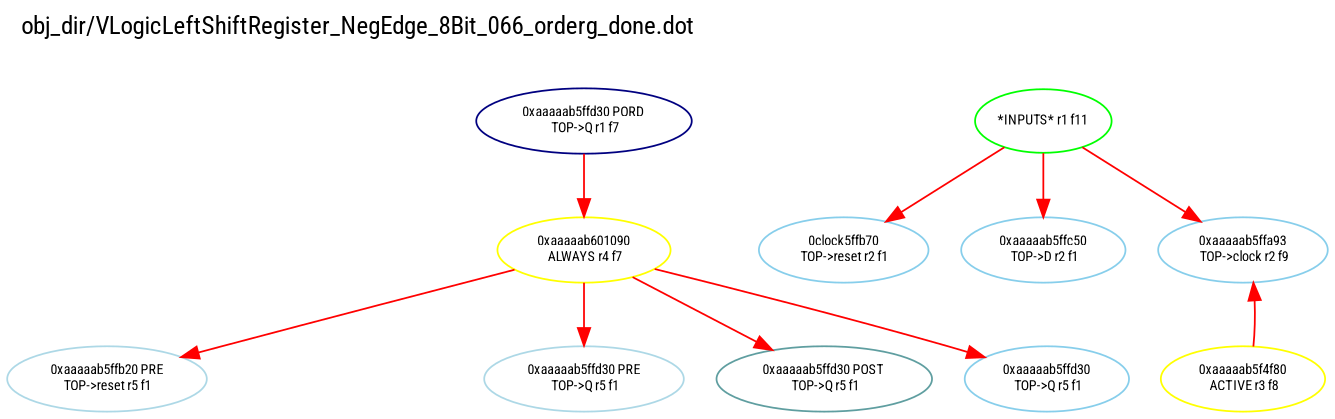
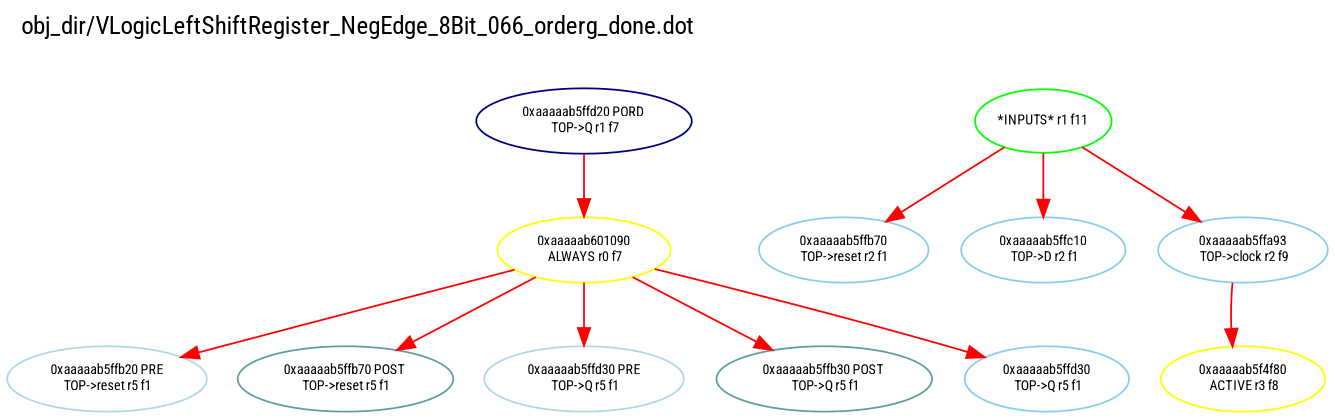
node "0xaaaaab5ffd30 PORD TOP->Q r1 f7": label "0xaaaaab5ffd30 PORD TOP->Q r1 f7" -> "0xaaaaab5ffd20 PORD TOP->Q r1 f7"
node "0xaaaaab601090 ALWAYS r4 f7": label "0xaaaaab601090 ALWAYS r4 f7" -> "0xaaaaab601090 ALWAYS r0 f7"
node "0clock5ffb70 TOP->reset r2 f1": label "0clock5ffb70 TOP->reset r2 f1" -> "0xaaaaab5ffb70 TOP->reset r2 f1"
node "0xaaaaab5ffc50 TOP->D r2 f1": label "0xaaaaab5ffc50 TOP->D r2 f1" -> "0xaaaaab5ffc10 TOP->D r2 f1"
edge "0xaaaaab5f4f80 ACTIVE r3 f8" -> "0xaaaaab5ffa93 TOP->clock r2 f9": reversed
node "0xaaaaab5ffb70 POST TOP->reset r5 f1": added
node "0xaaaaab5ffd30 POST TOP->Q r5 f1": label "0xaaaaab5ffd30 POST TOP->Q r5 f1" -> "0xaaaaab5ffb30 POST TOP->Q r5 f1"
